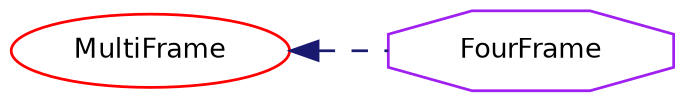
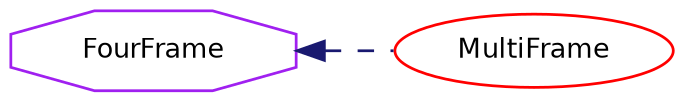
edge "FourFrame" -> "MultiFrame": reversed
